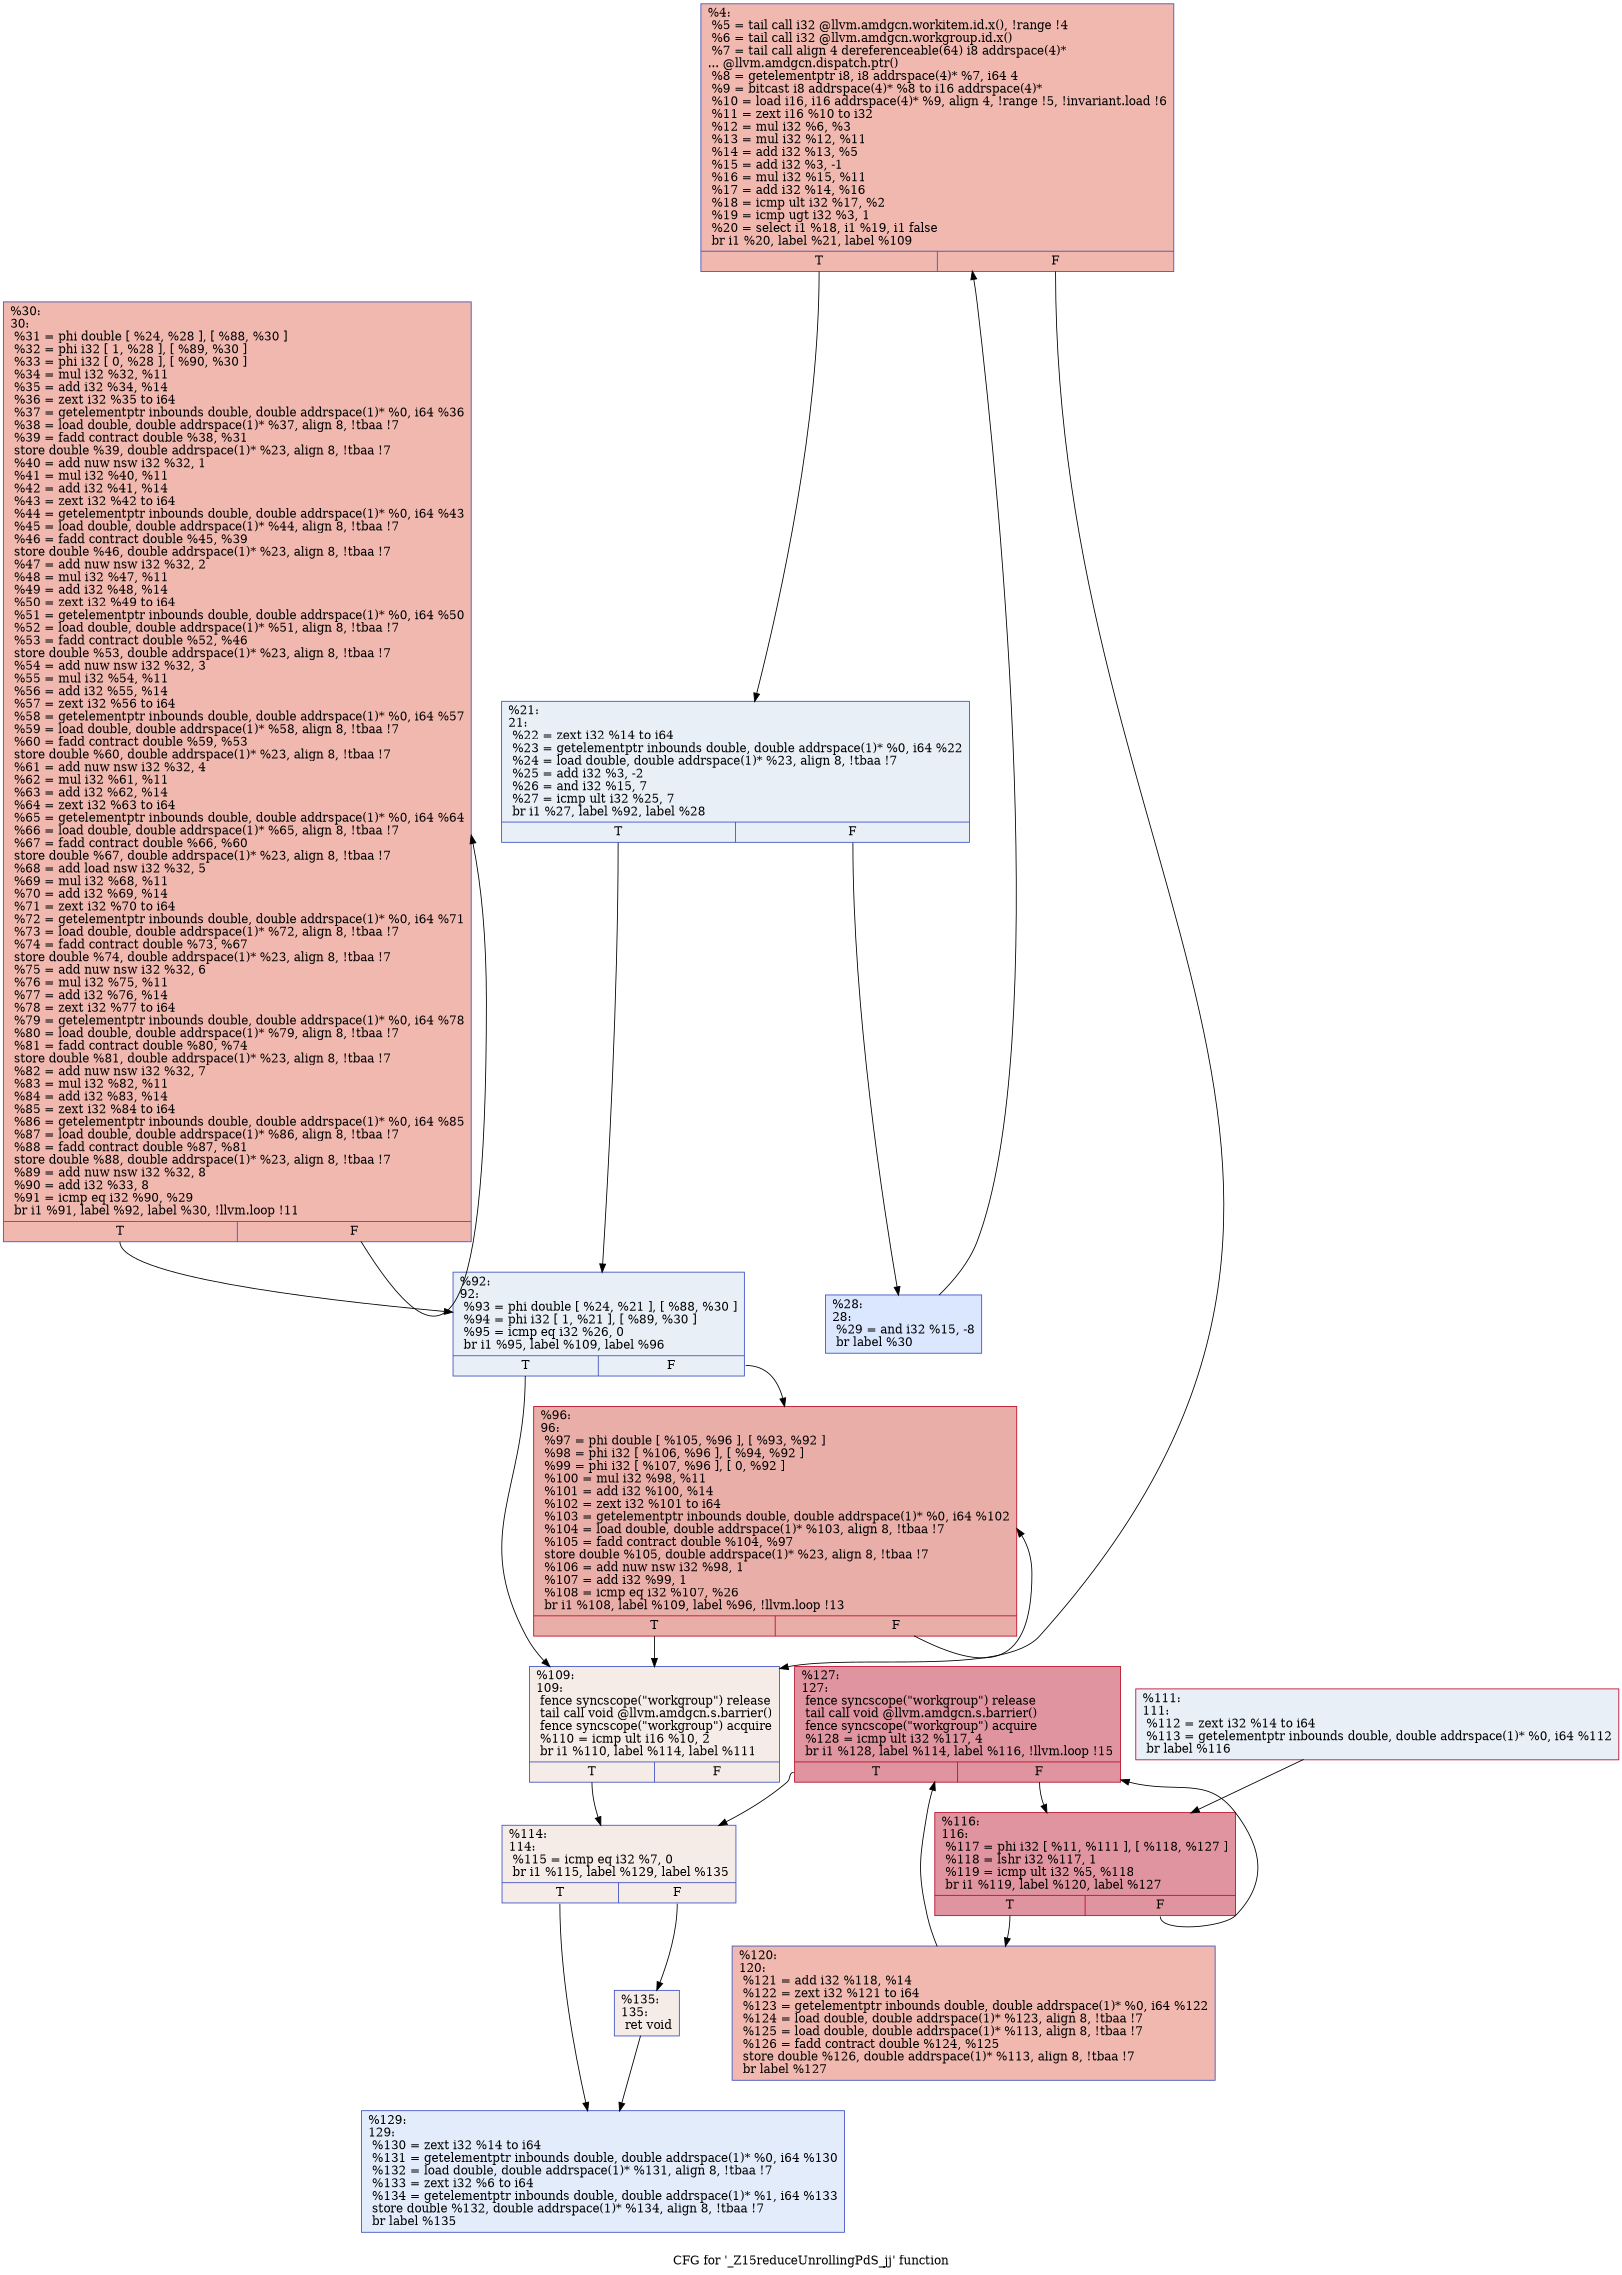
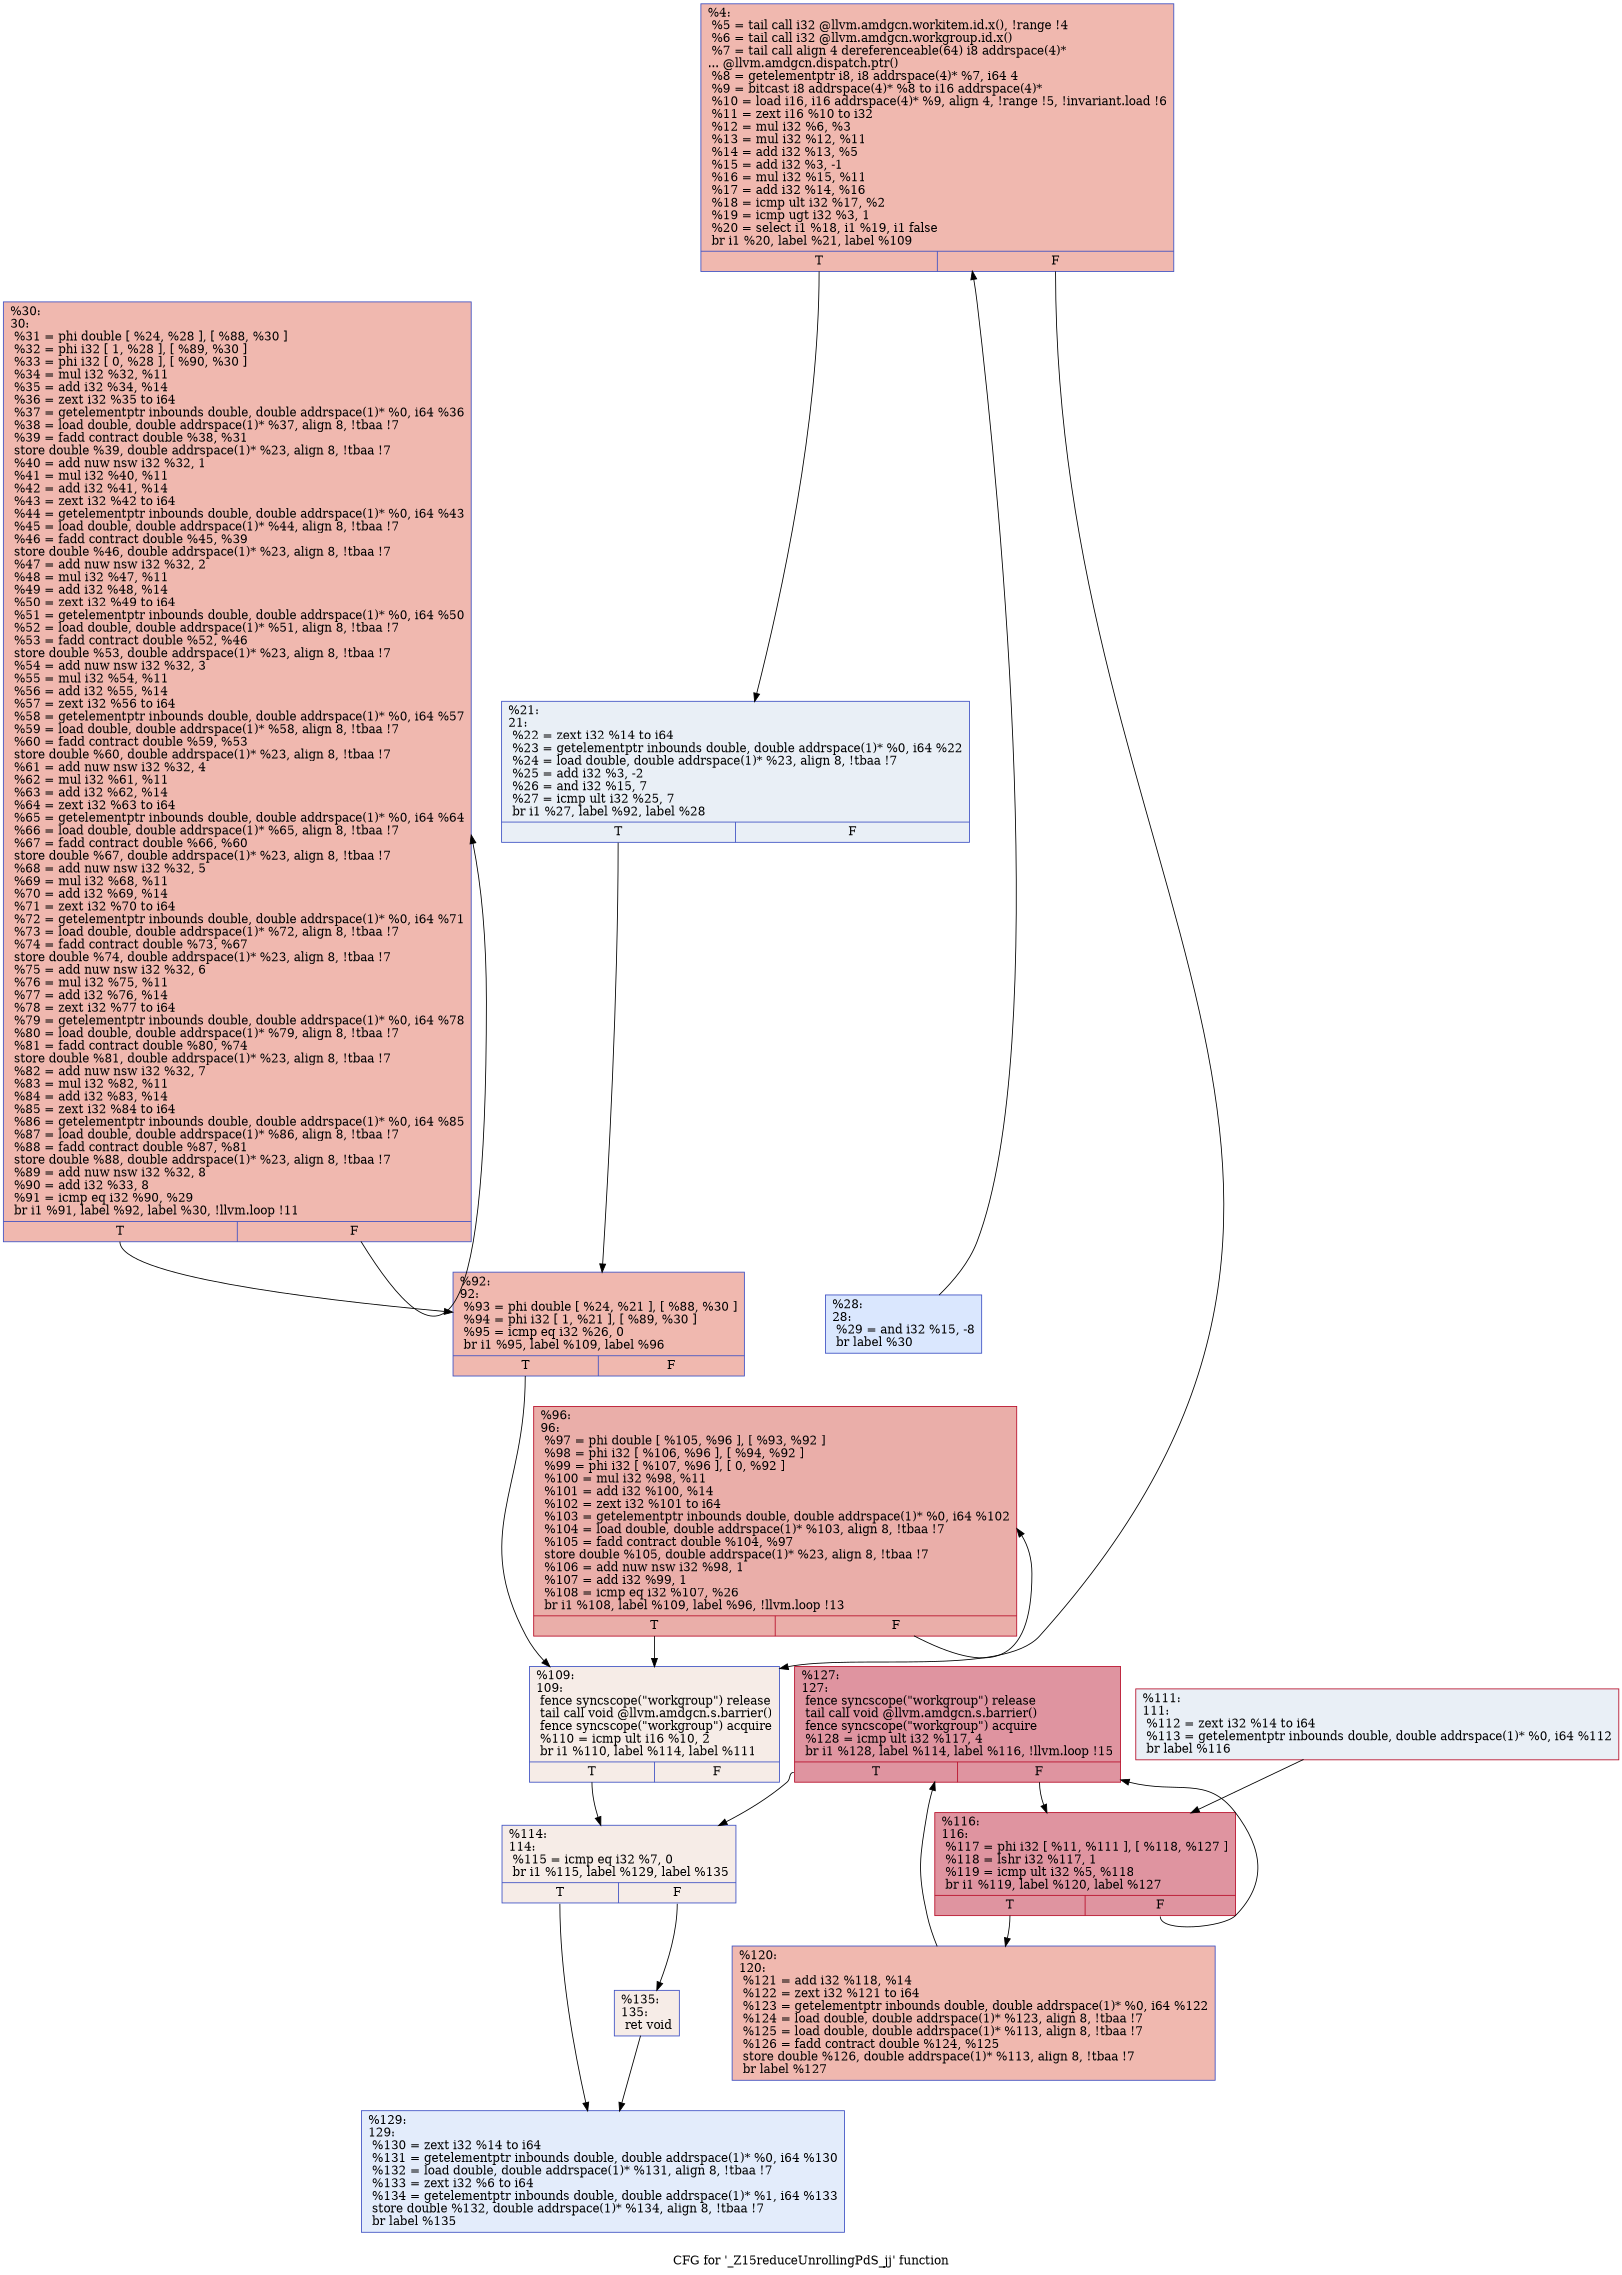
node "%30:": text "%68 = add load nsw i32 %32, 5" -> "%68 = add nuw nsw i32 %32, 5"
edge "%21:" -> "%28:": removed
node "%92:": fillcolor #cedaeb70 -> #dc5d4a70
edge "%92:" -> "%96:": removed
